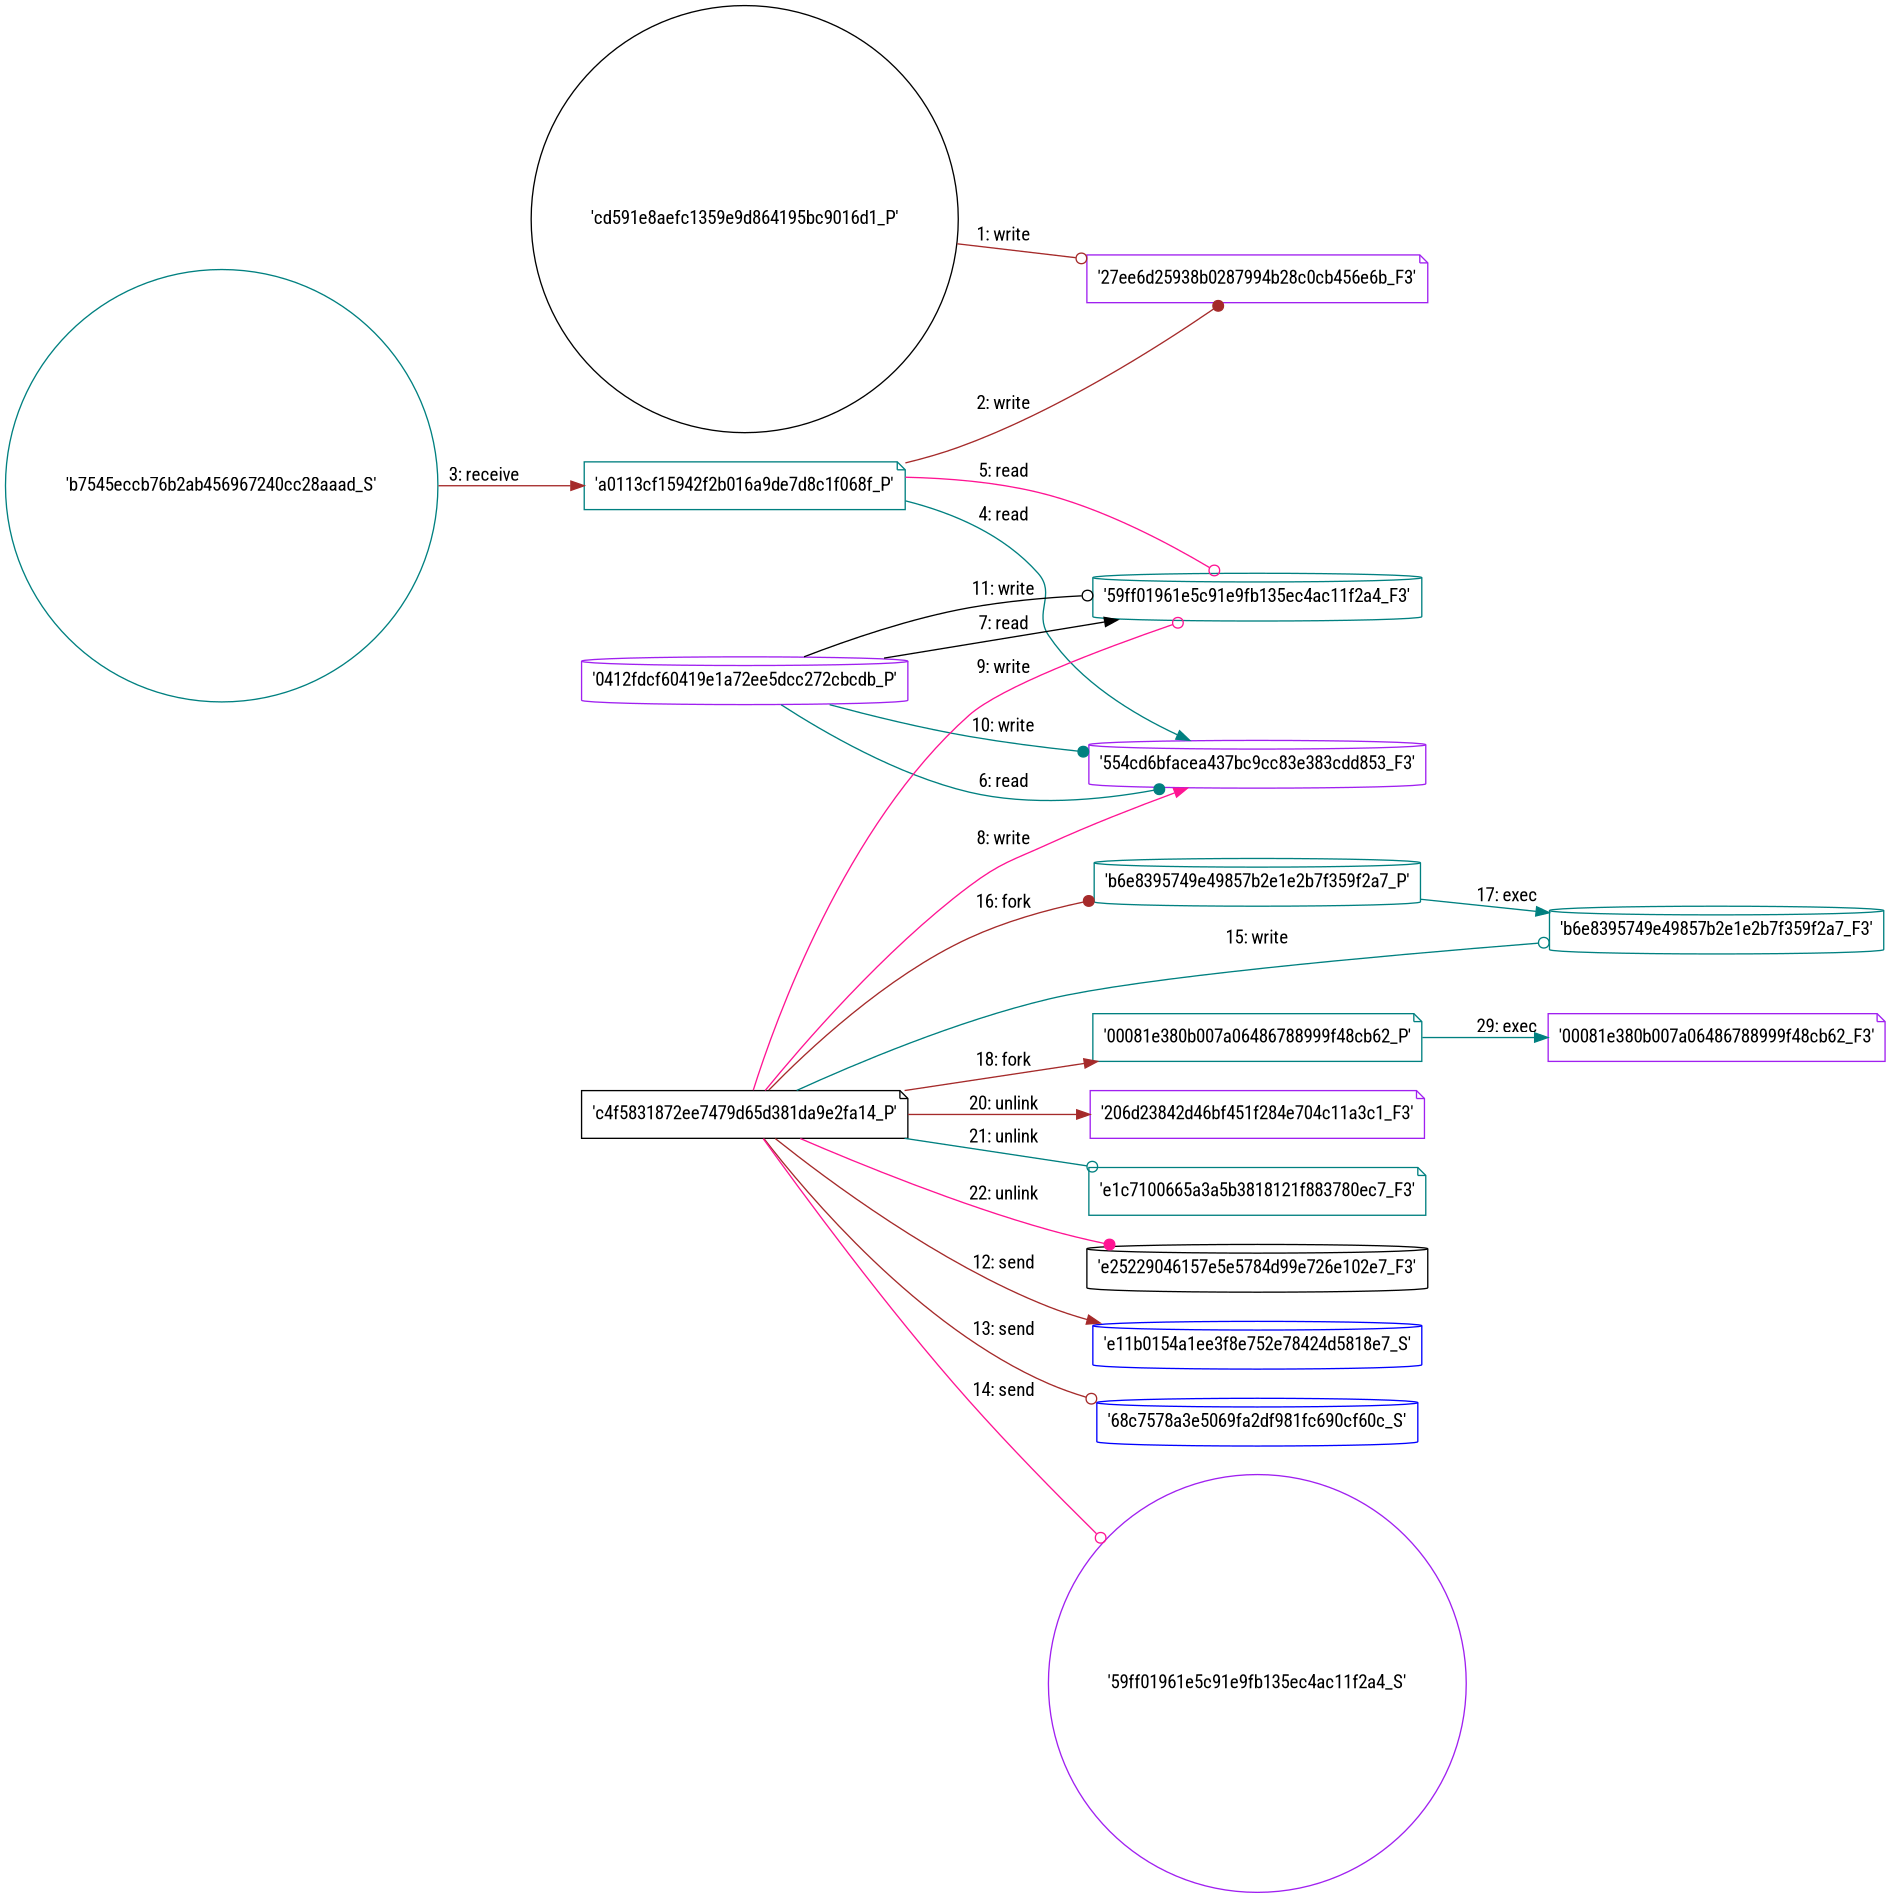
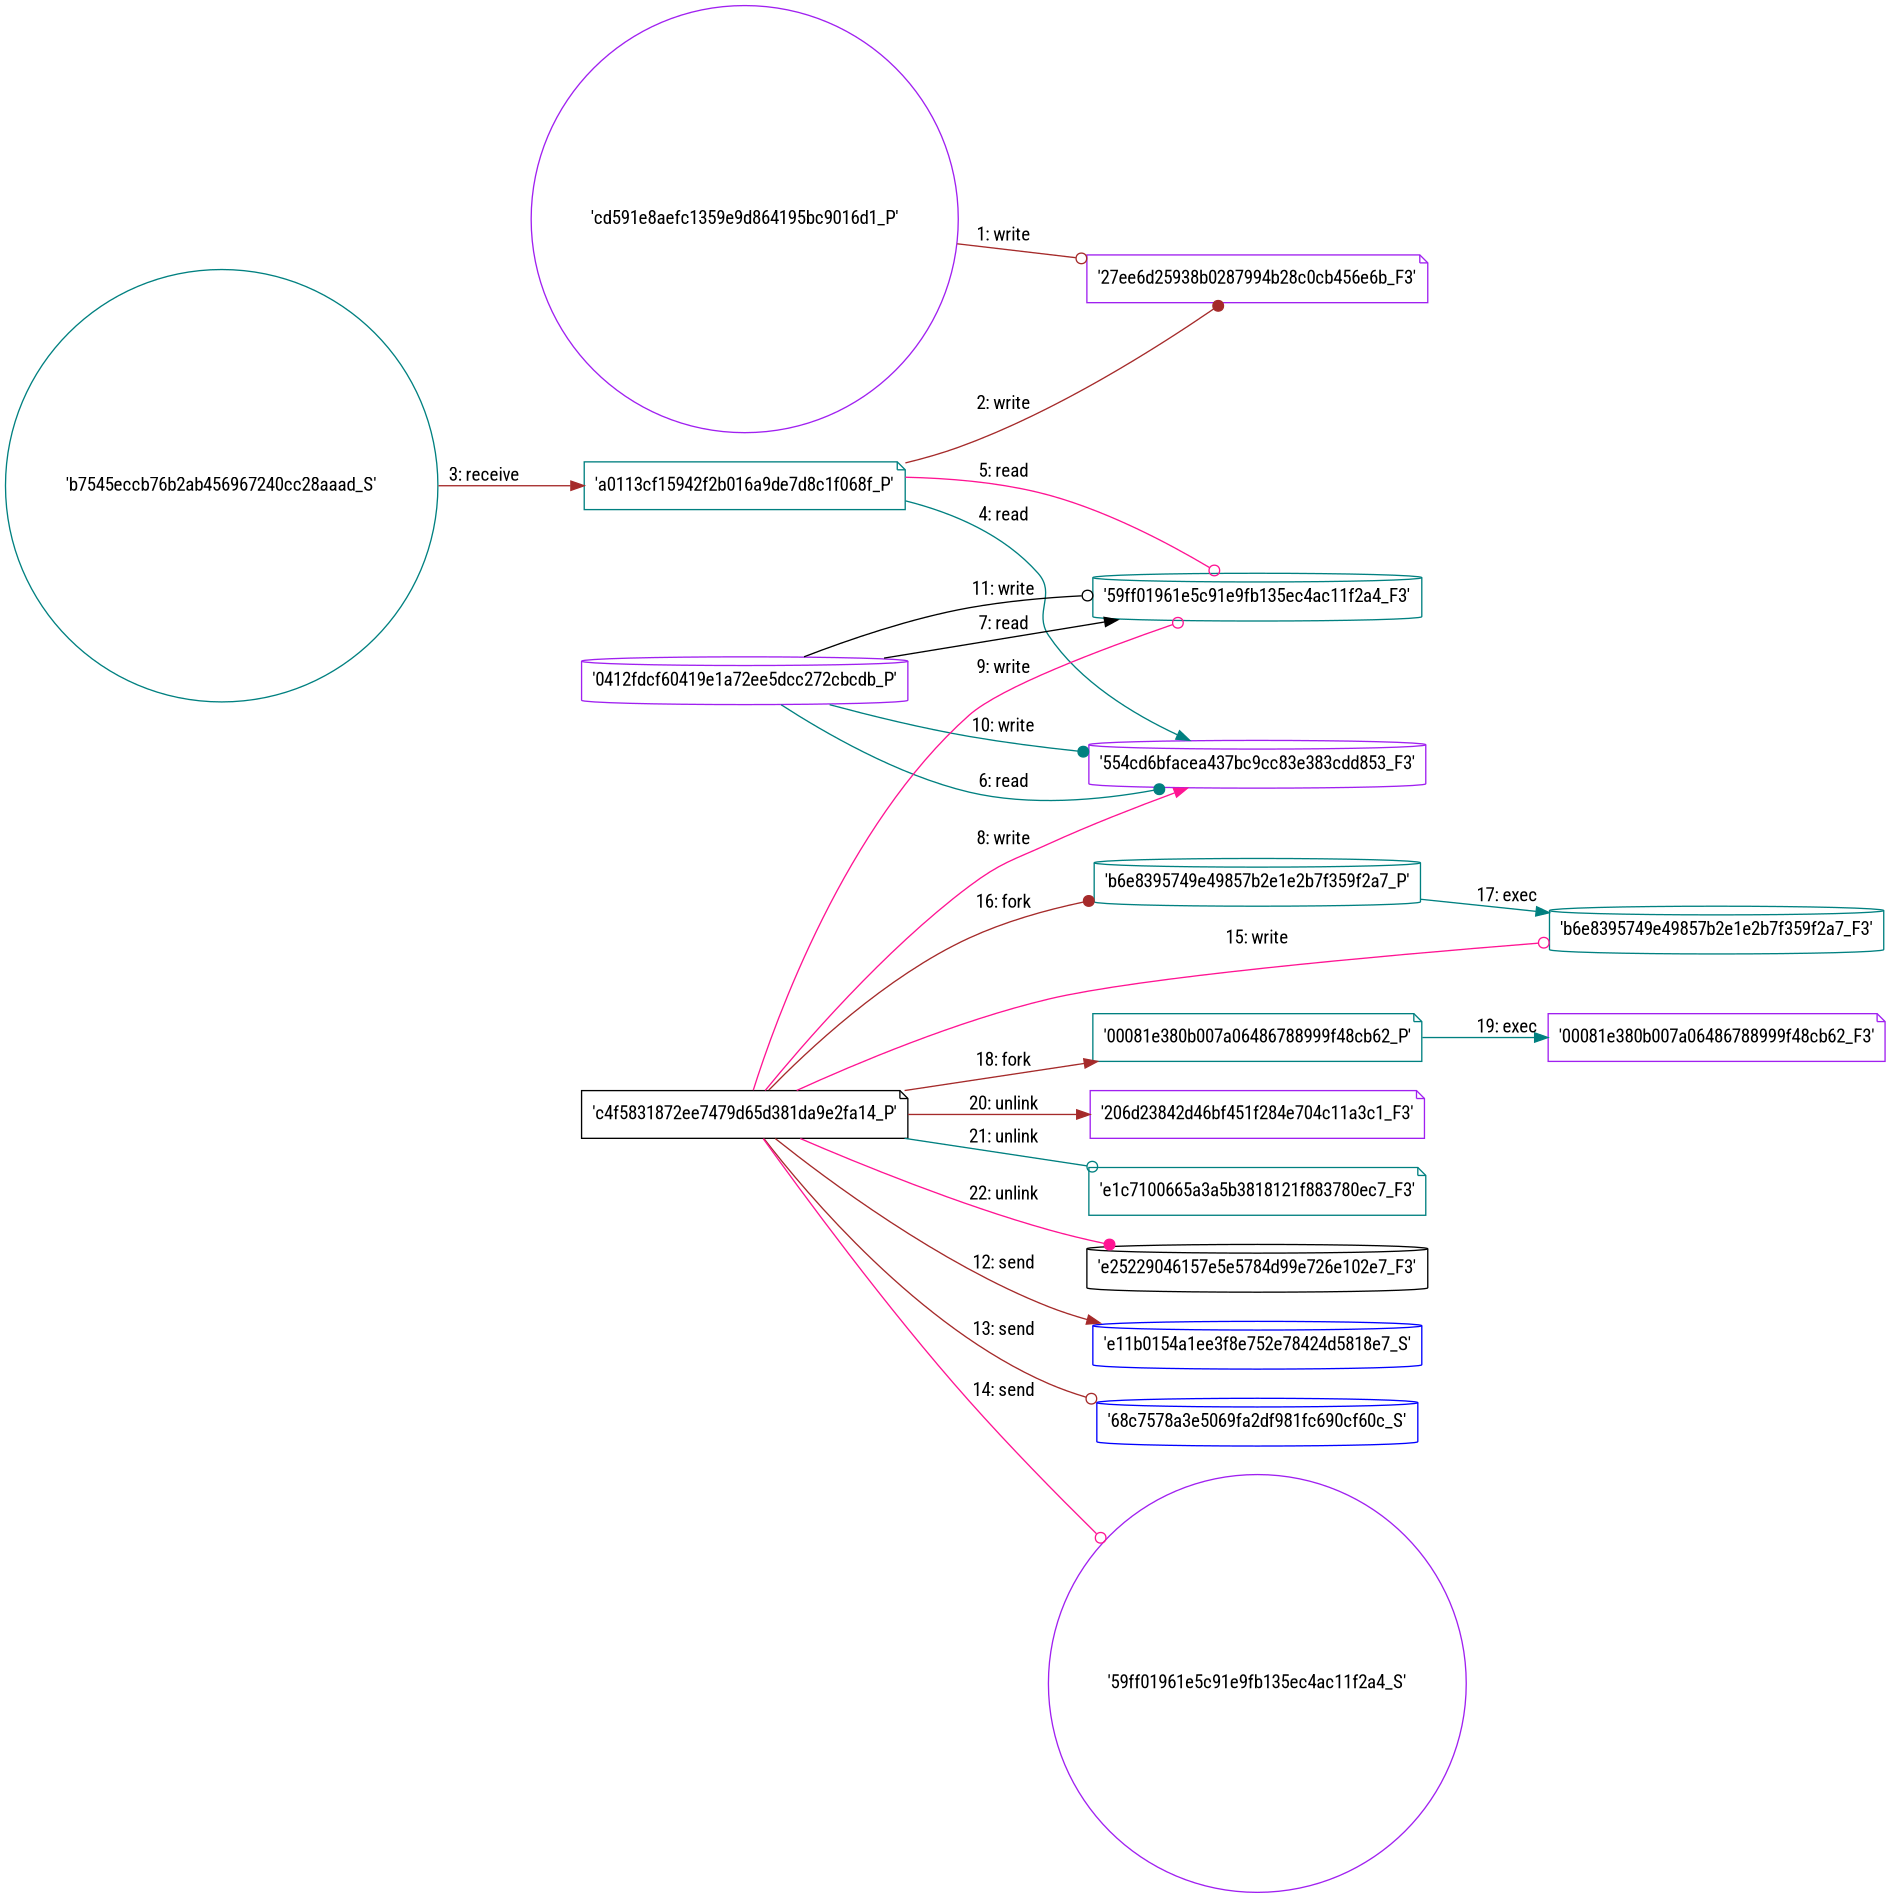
node "'cd591e8aefc1359e9d864195bc9016d1_P'": color black -> purple
edge "'c4f5831872ee7479d65d381da9e2fa14_P'" -> "'b6e8395749e49857b2e1e2b7f359f2a7_F3'": color teal -> deeppink
edge "'00081e380b007a06486788999f48cb62_P'" -> "'00081e380b007a06486788999f48cb62_F3'": label "29: exec" -> "19: exec"
